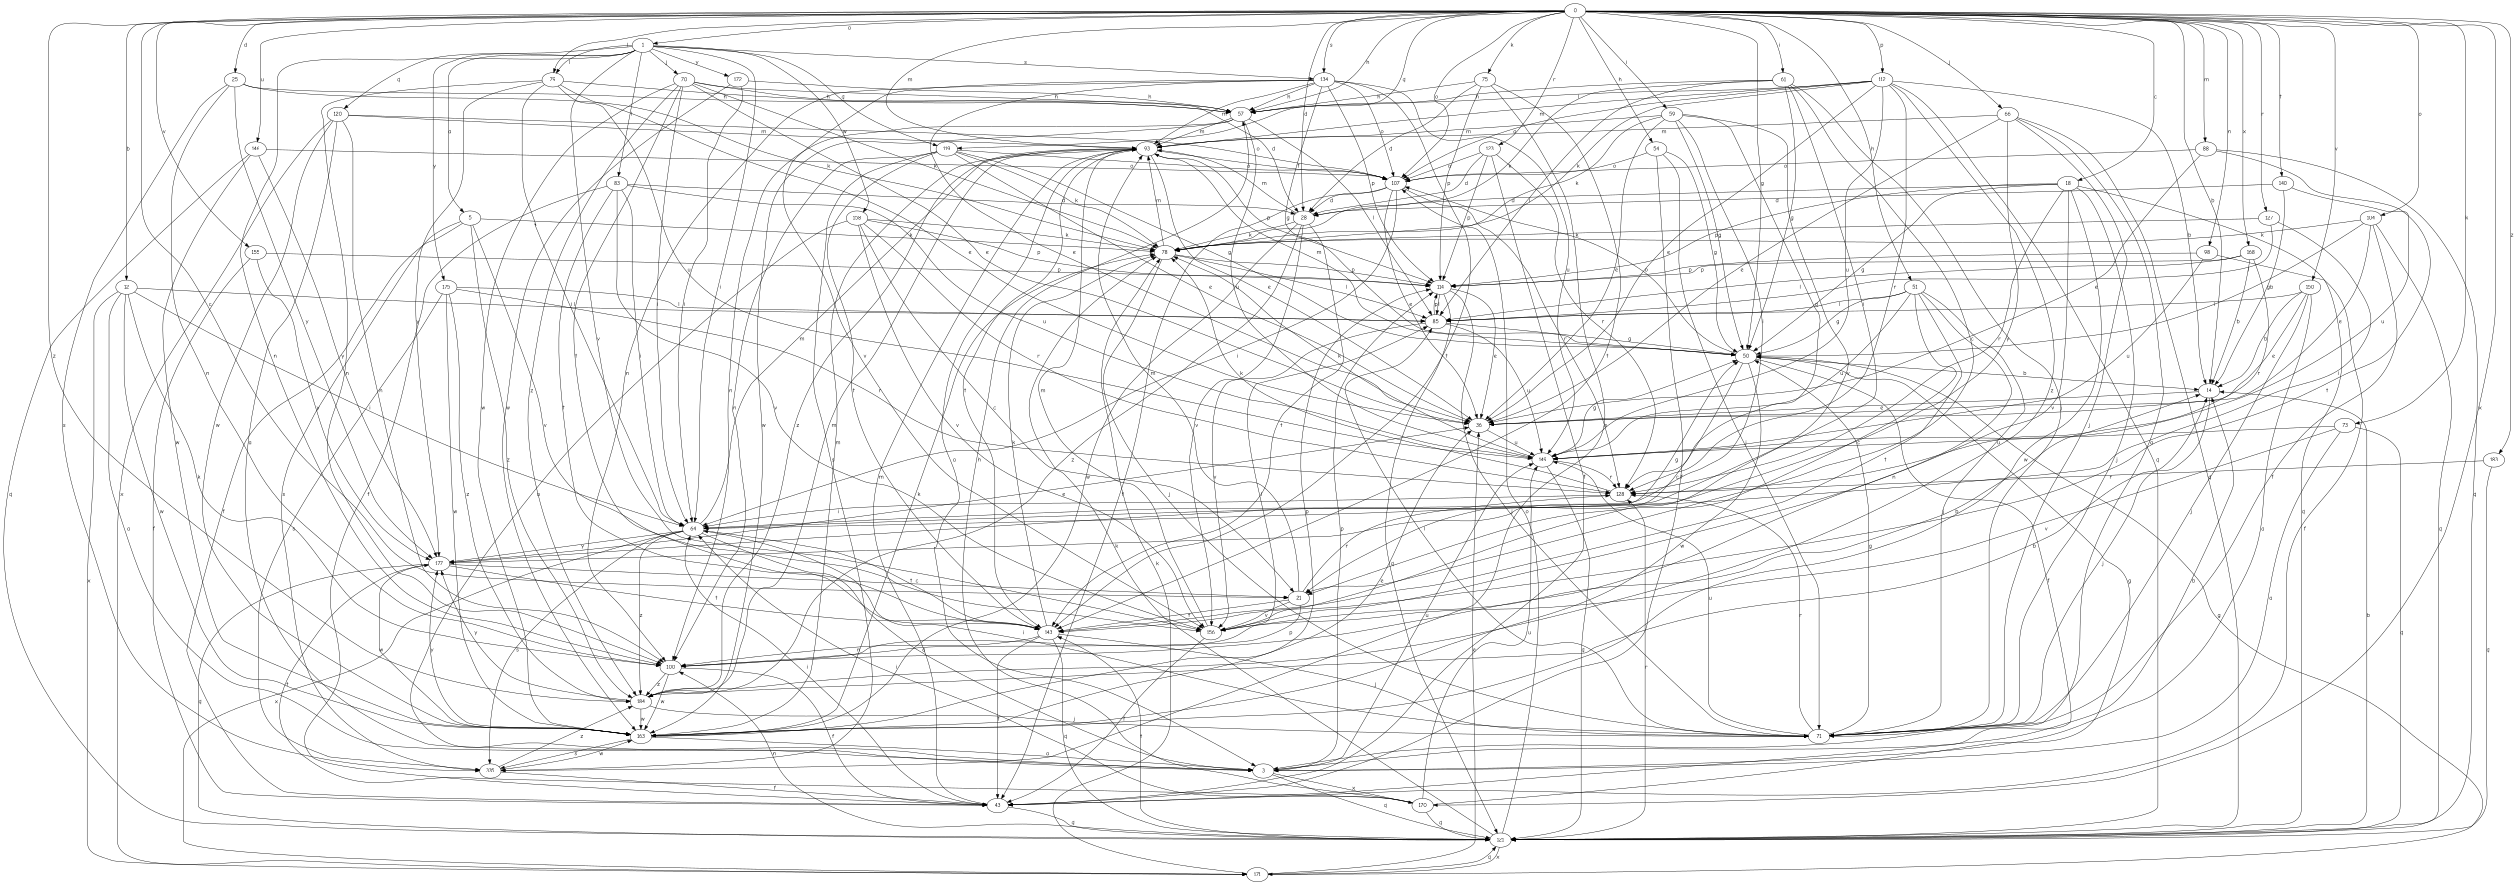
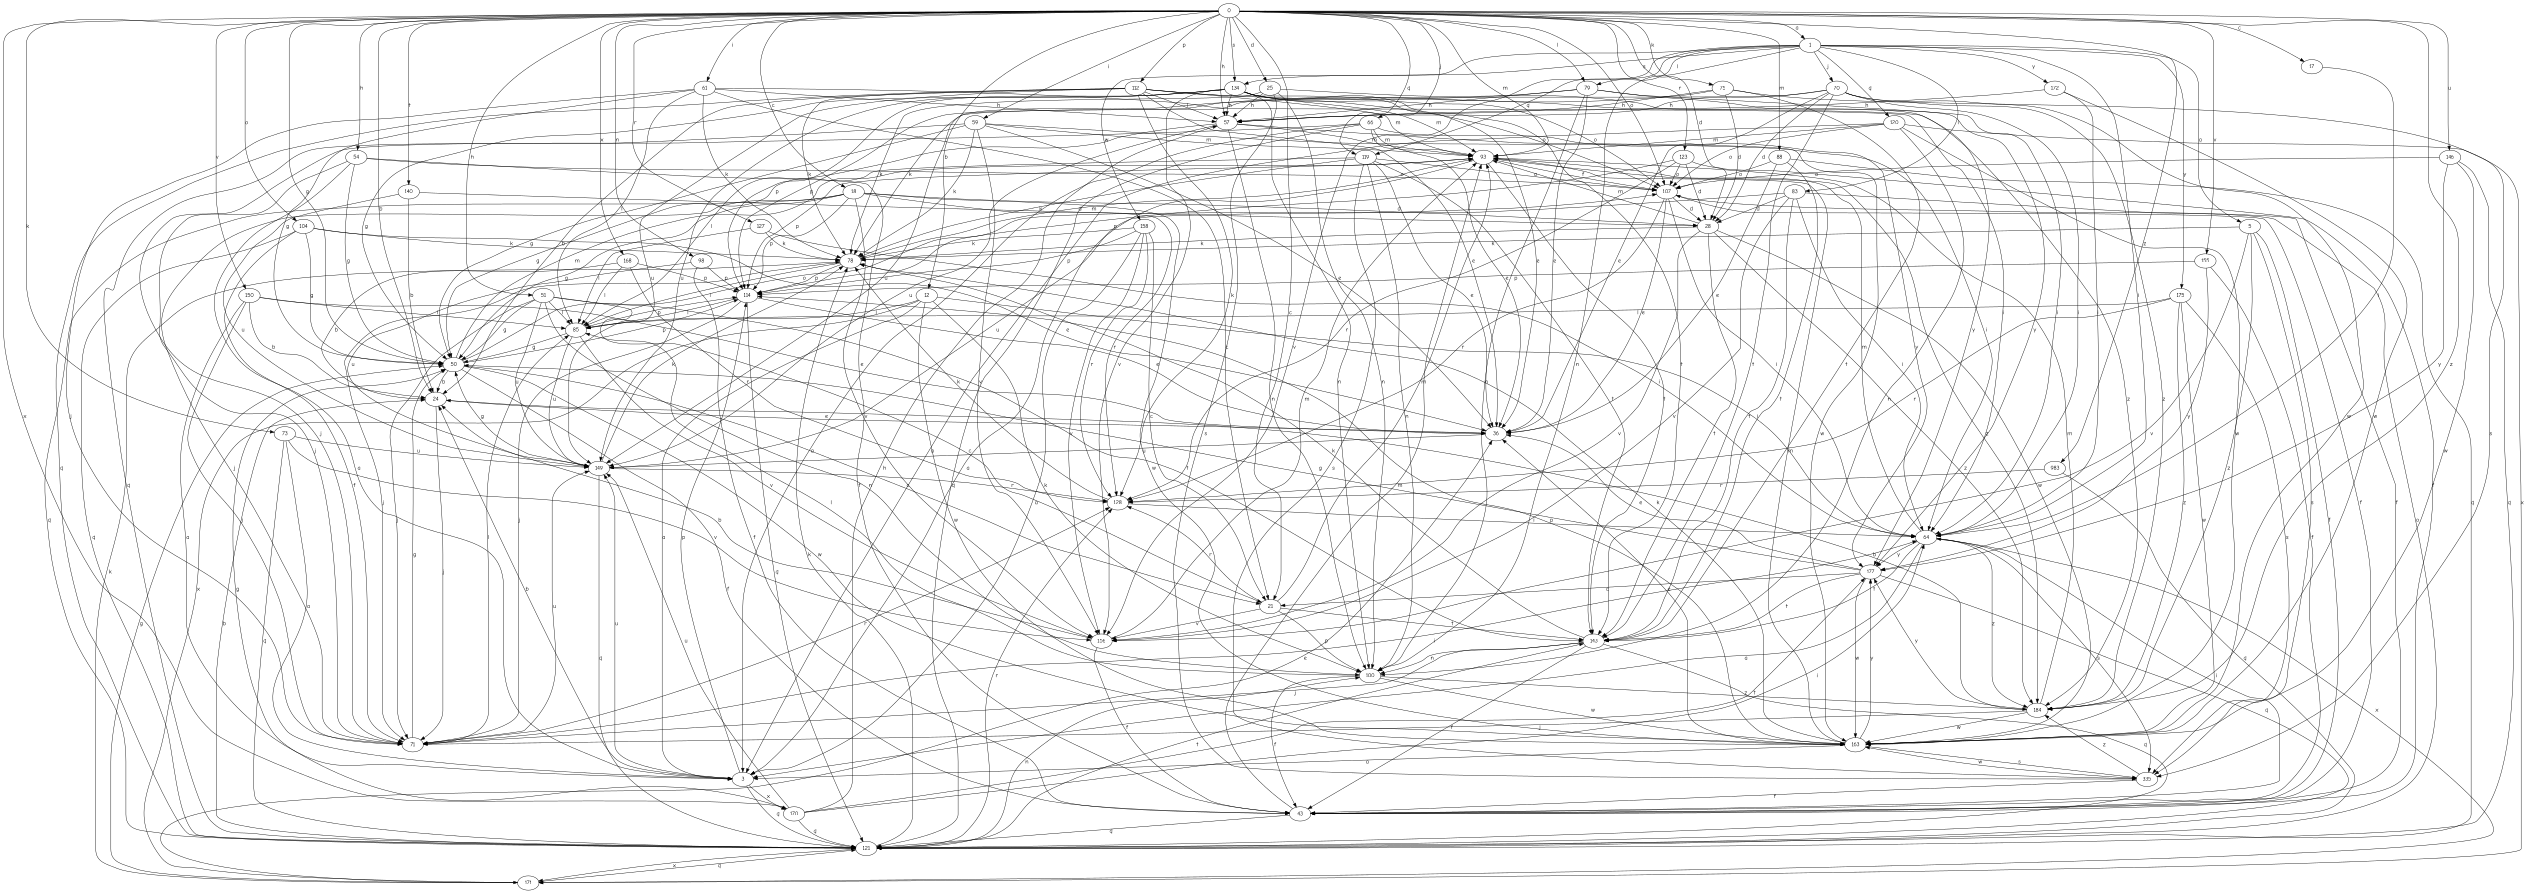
node "17": added
edge "112" -> "128": label "r" -> "k"
edge "93" -> "36": removed, label "e"
edge "59" -> "128": now "59" -> "121"
edge "50" -> "114": added, label "p"
node "14": label "14" -> "24"
node "183": label "183" -> "983"
edge "54" -> "3": added, label "a"
